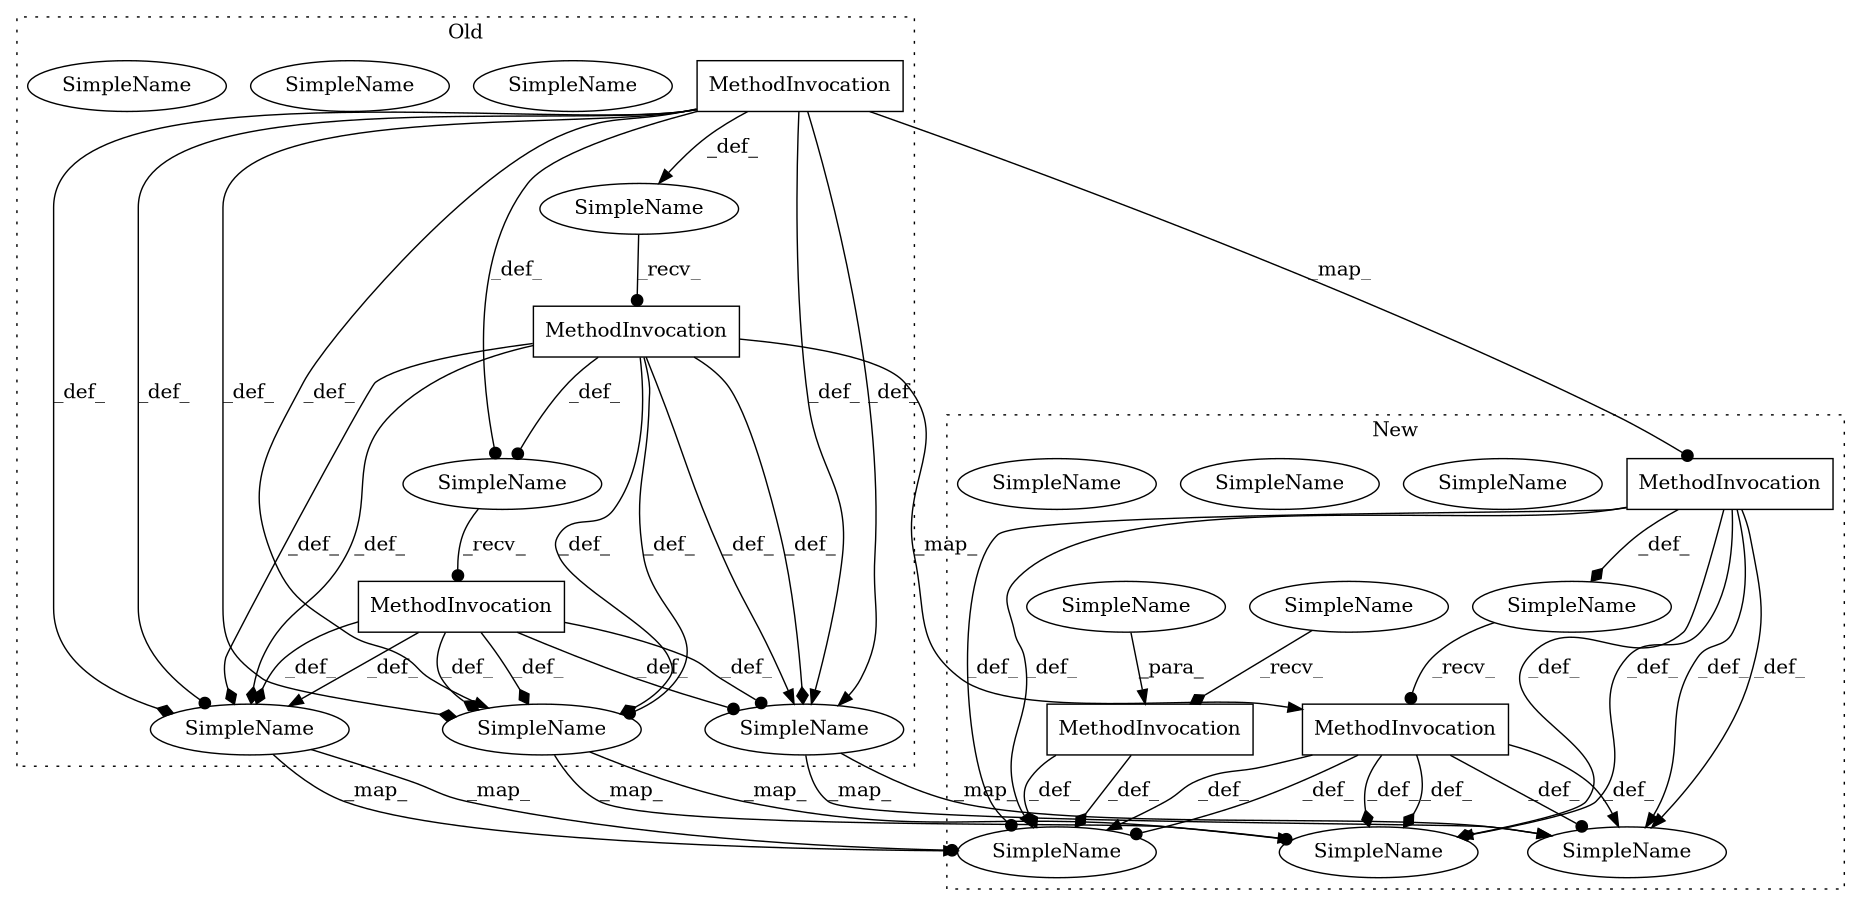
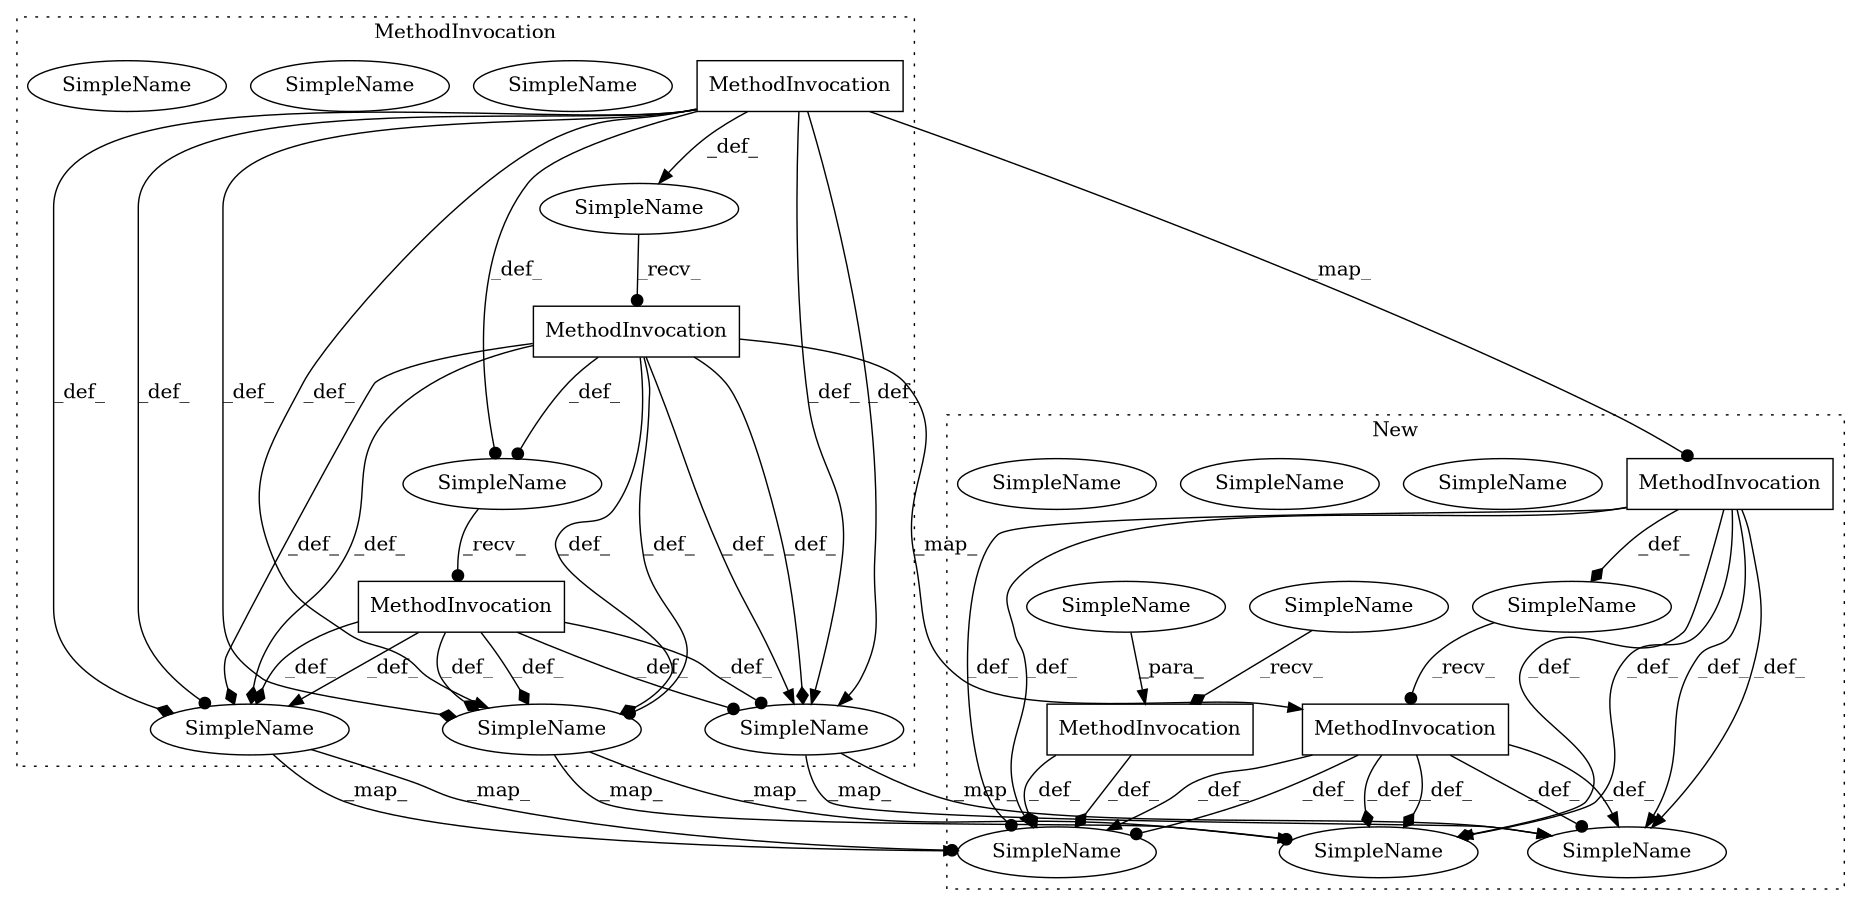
cluster "Old": label "Old" -> "MethodInvocation"
